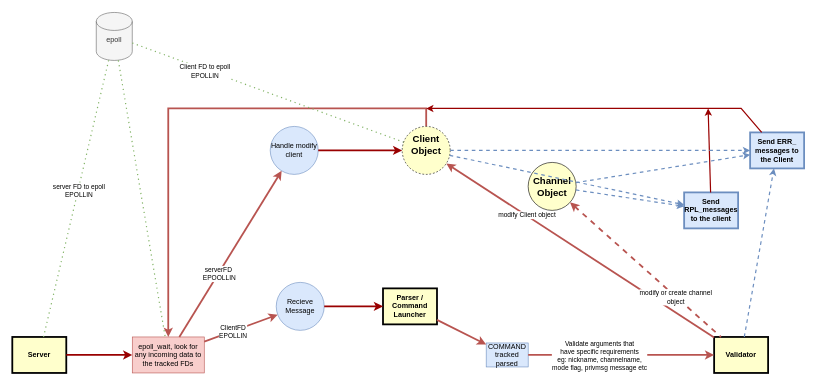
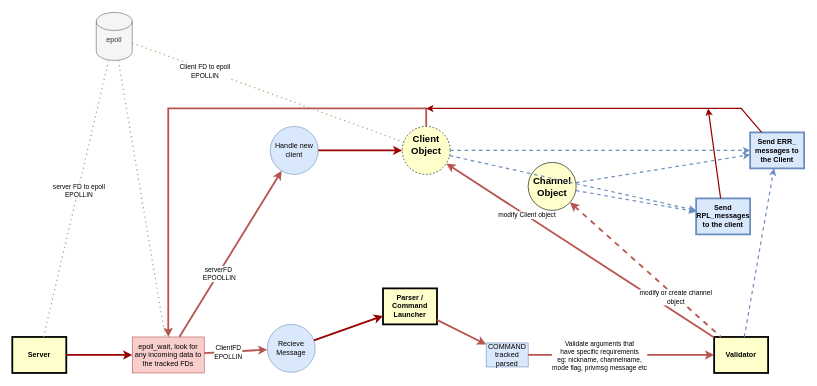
node "Handle modify client": label "Handle modify client" -> "Handle new client"
node "Send RPL_messages to the client": moved (711, 210) -> (723, 216)
node "Recieve Message": moved (300, 306) -> (291, 348)
